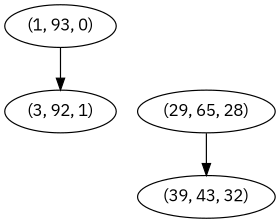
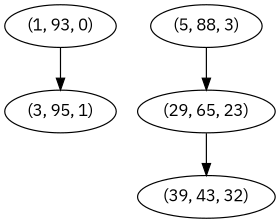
node "(5, 88, 3)": added
node "(3, 92, 1)": label "(3, 92, 1)" -> "(3, 95, 1)"
node "(29, 65, 28)": label "(29, 65, 28)" -> "(29, 65, 23)"
